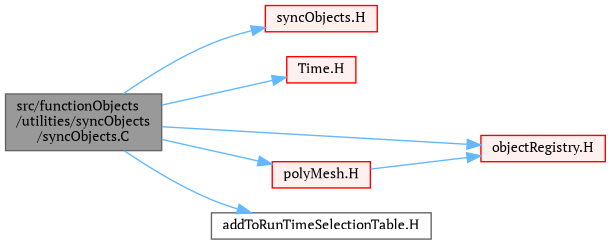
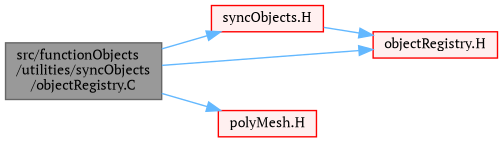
node "Time.H": removed
node "src/functionObjects /utilities/syncObjects /syncObjects.C": label "src/functionObjects /utilities/syncObjects /syncObjects.C" -> "src/functionObjects /utilities/syncObjects /objectRegistry.C"
edge "polyMesh.H" -> "objectRegistry.H": now "syncObjects.H" -> "objectRegistry.H"
node "addToRunTimeSelectionTable.H": removed
